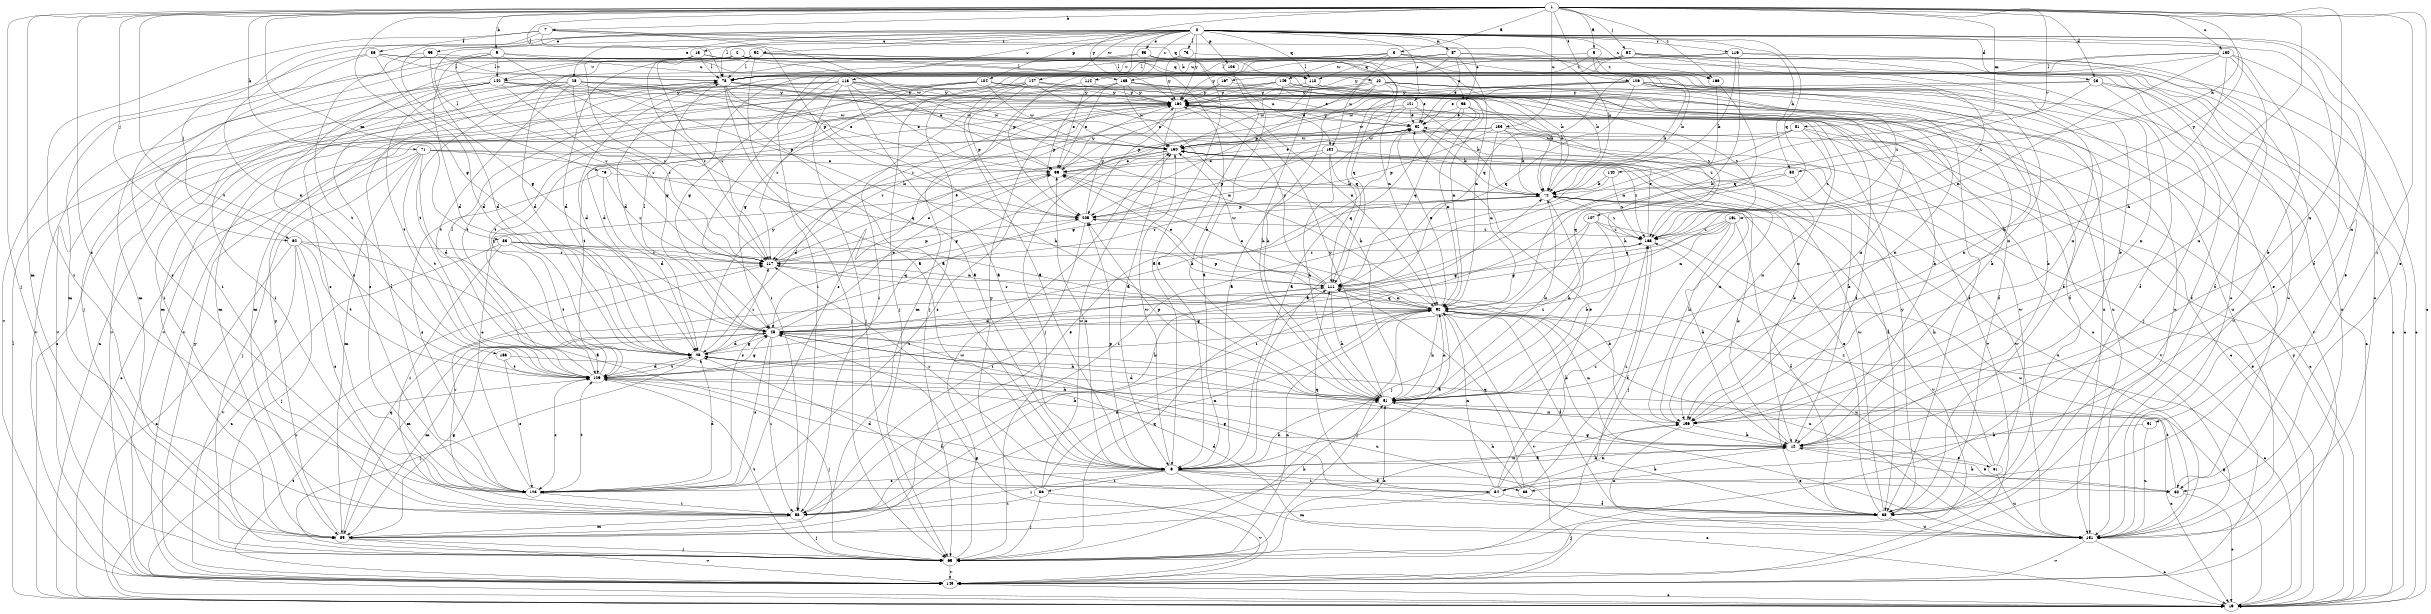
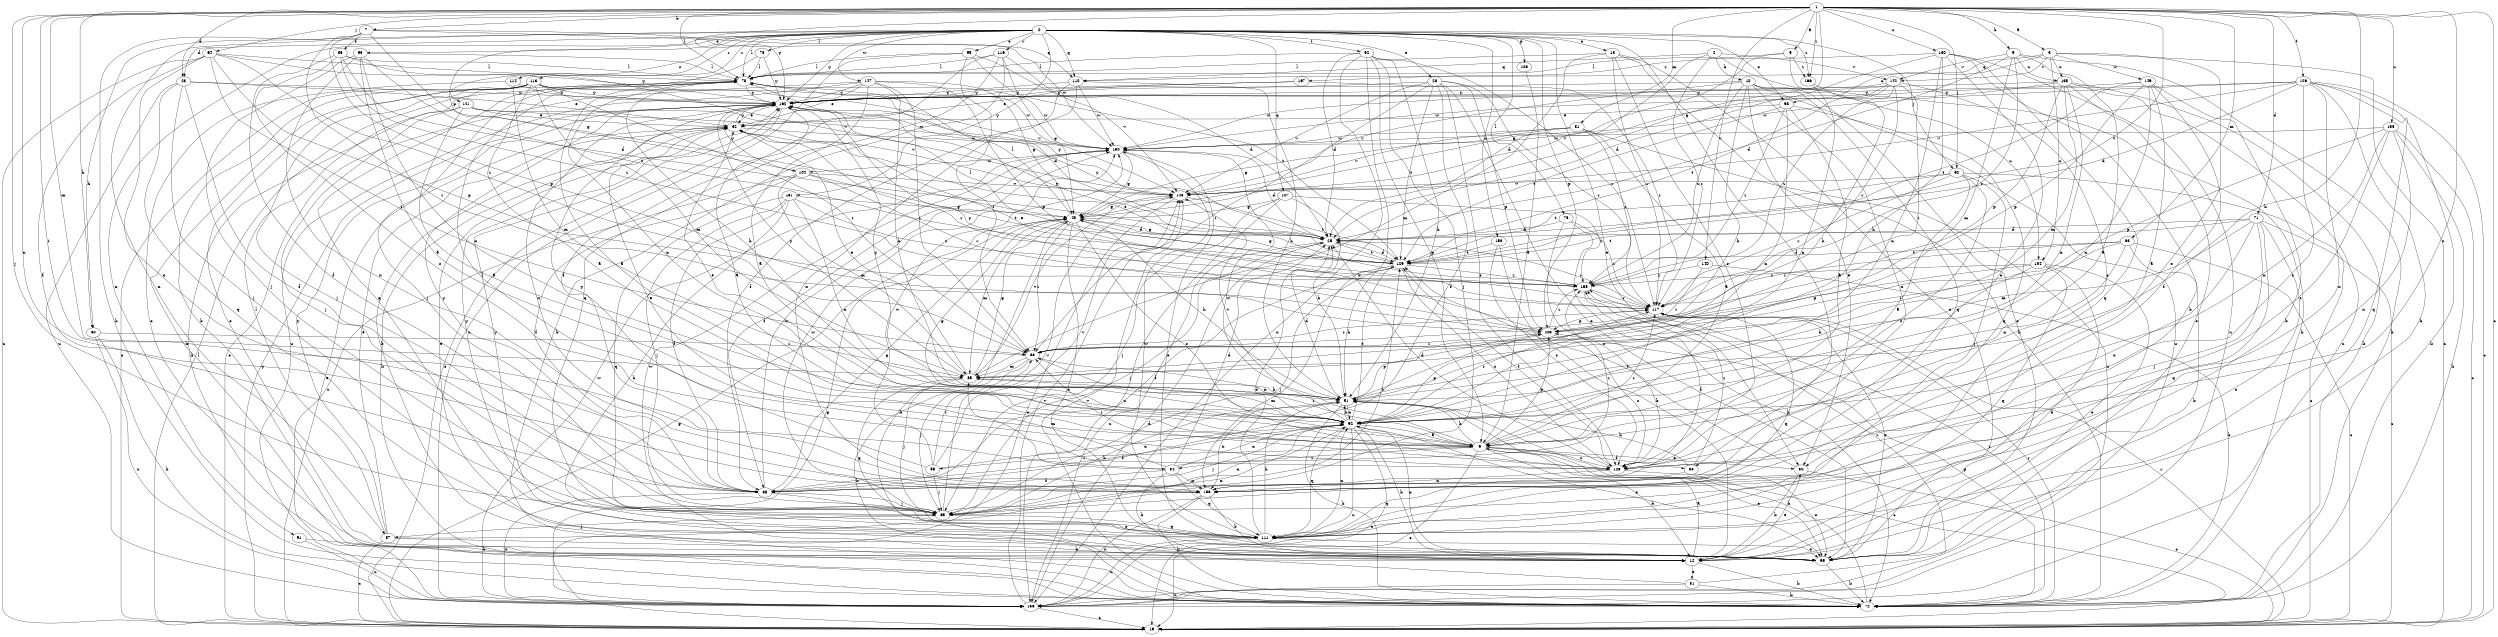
edge "1" -> "71": label "k" -> "d"
edge "104" -> "150": reversed
edge "87" -> "65": reversed
edge "116" -> "51": now "116" -> "111"
edge "52" -> "6": label "a" -> "p"
node "131": label "131" -> "136"
